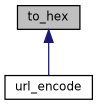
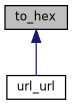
node "url_encode": label "url_encode" -> "url_url"
